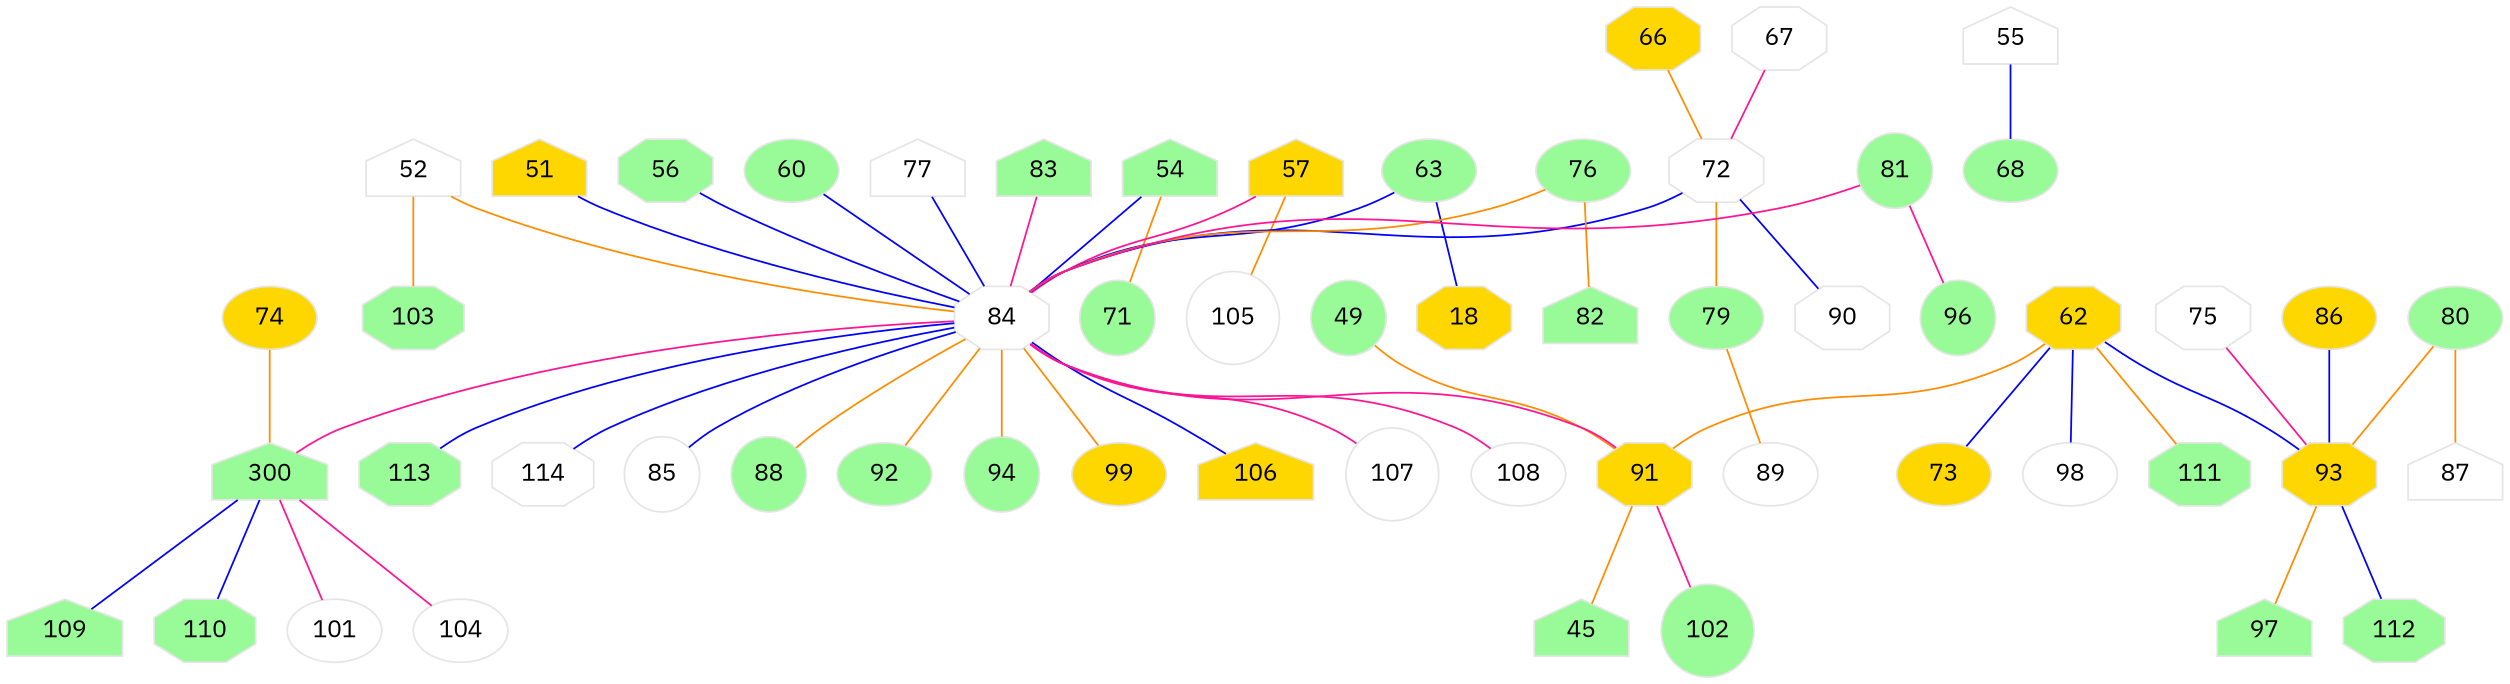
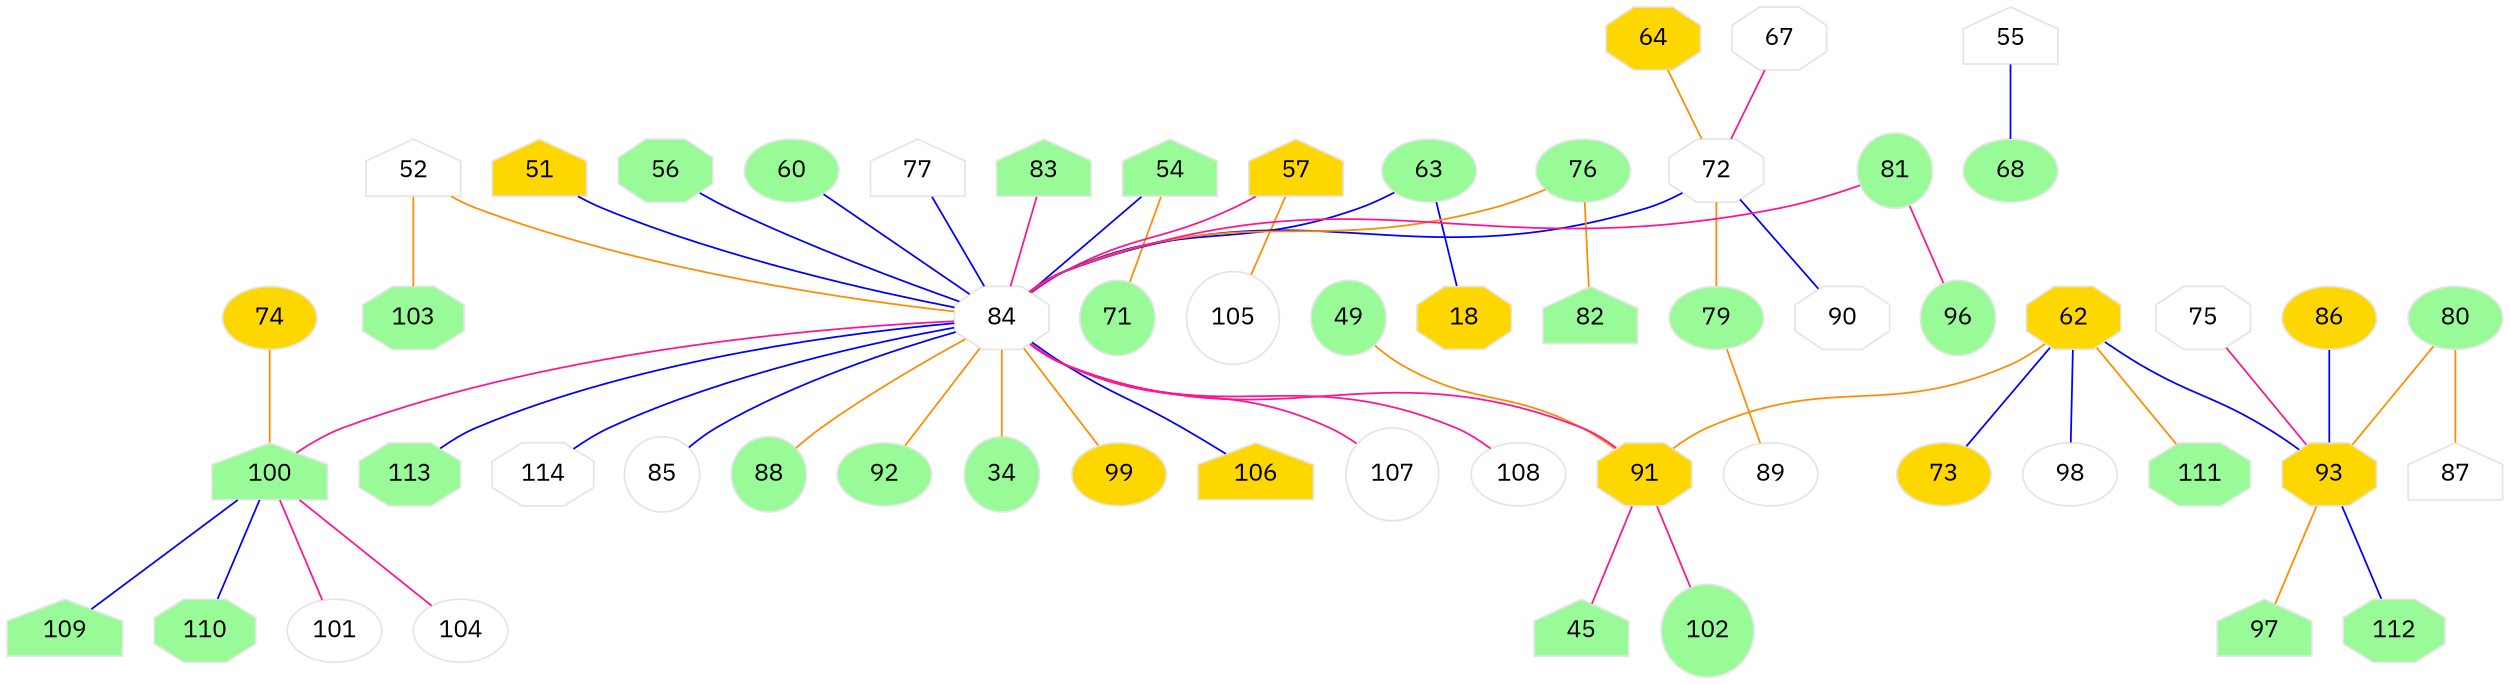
node "66": label "66" -> "64"
node "300": label "300" -> "100"
node "94": label "94" -> "34"
edge "91" -- "45": color darkorange -> deeppink
